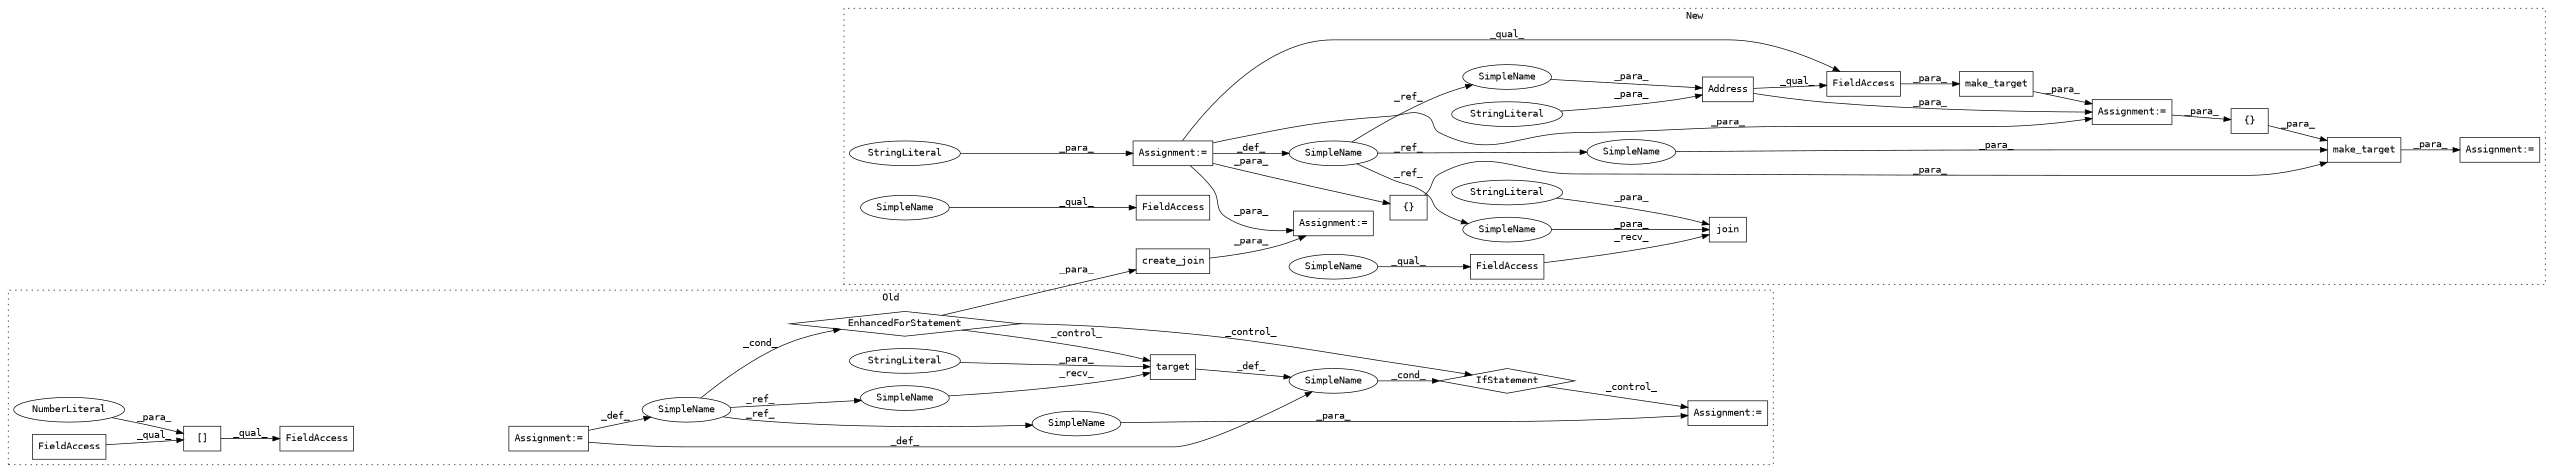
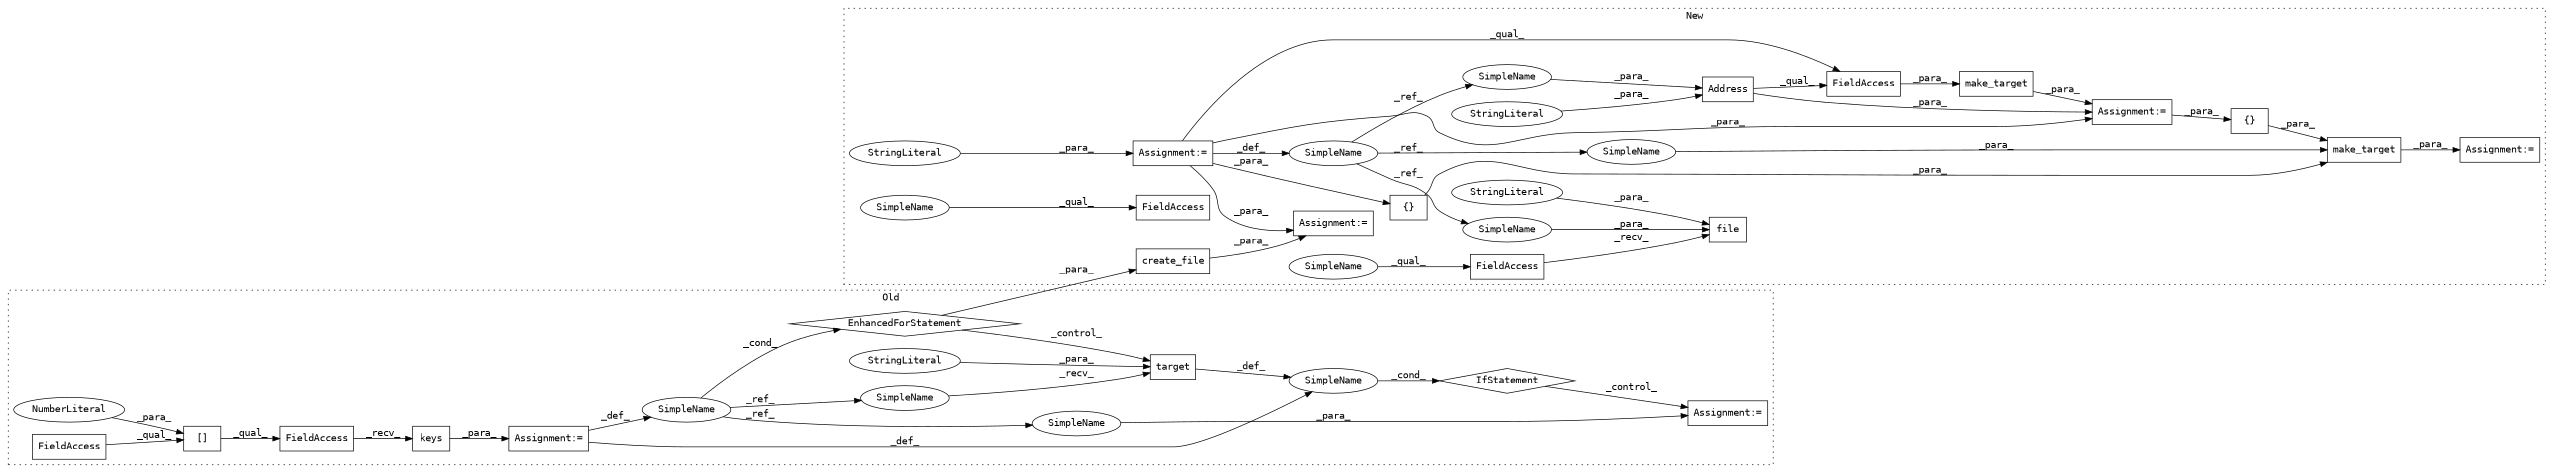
node "join": label "join" -> "file"
node "create_join": label "create_join" -> "create_file"
edge "EnhancedForStatement" -> "IfStatement": removed, label "_control_"
node "keys": added
